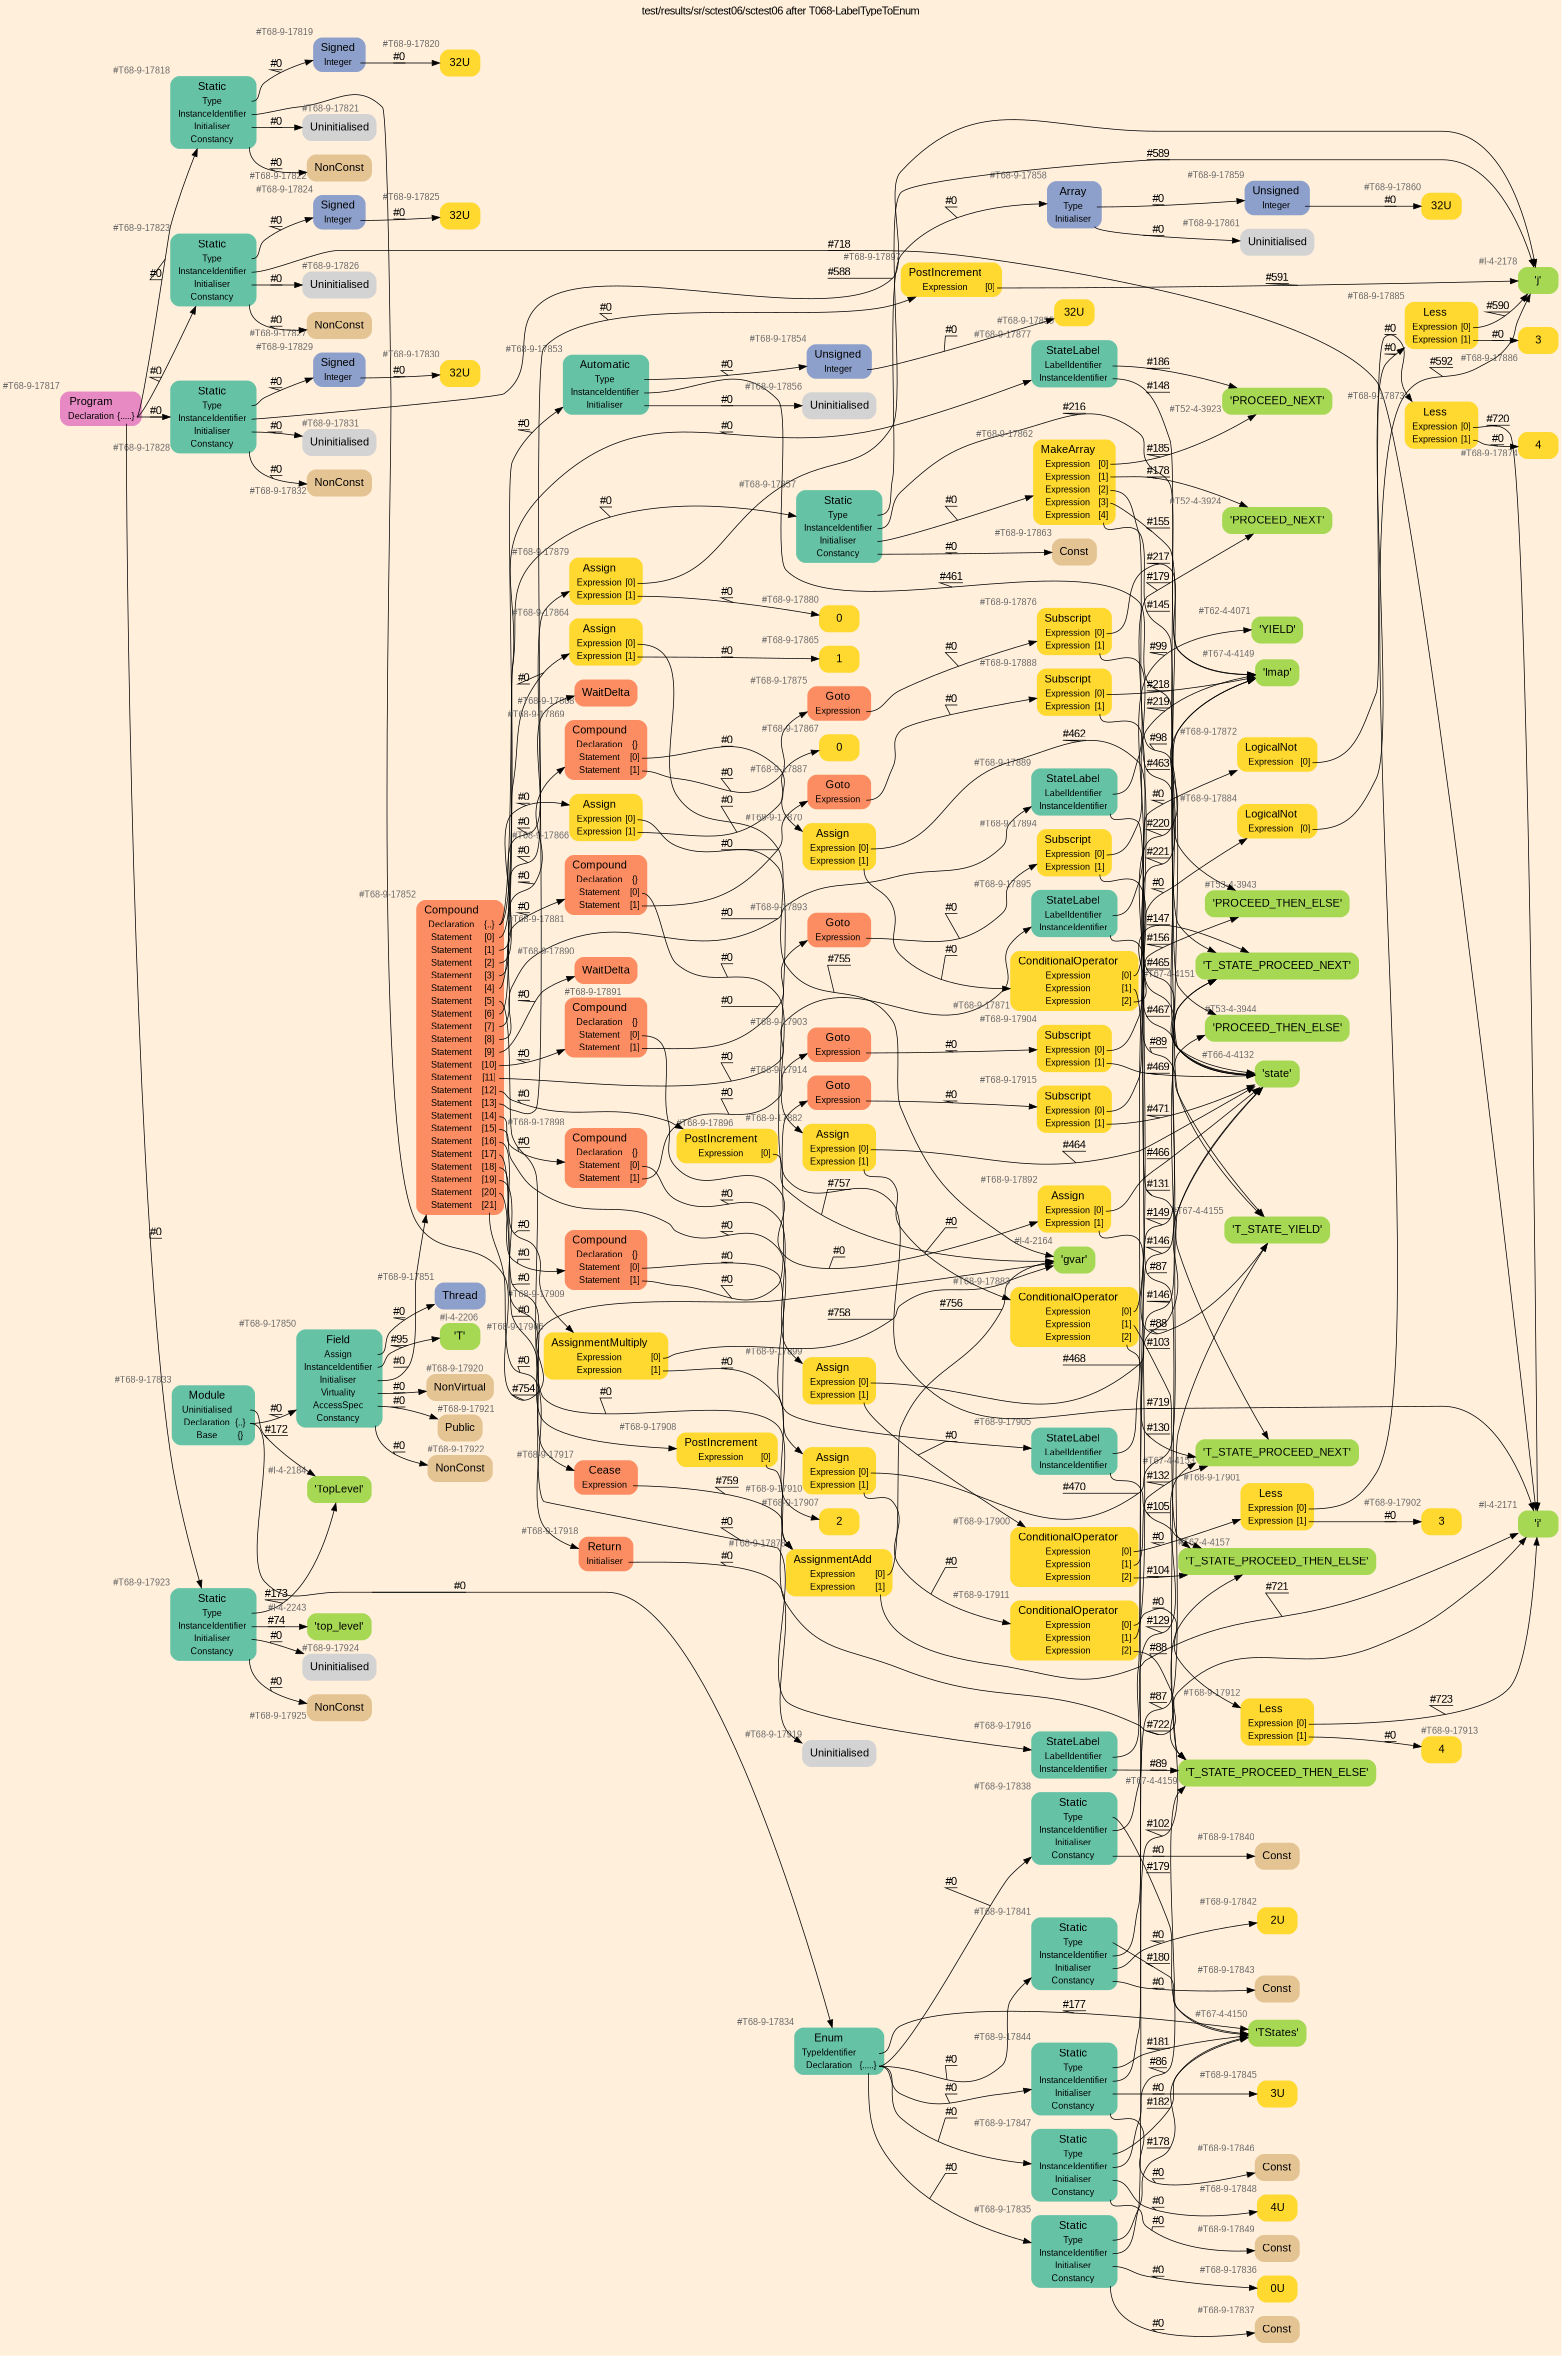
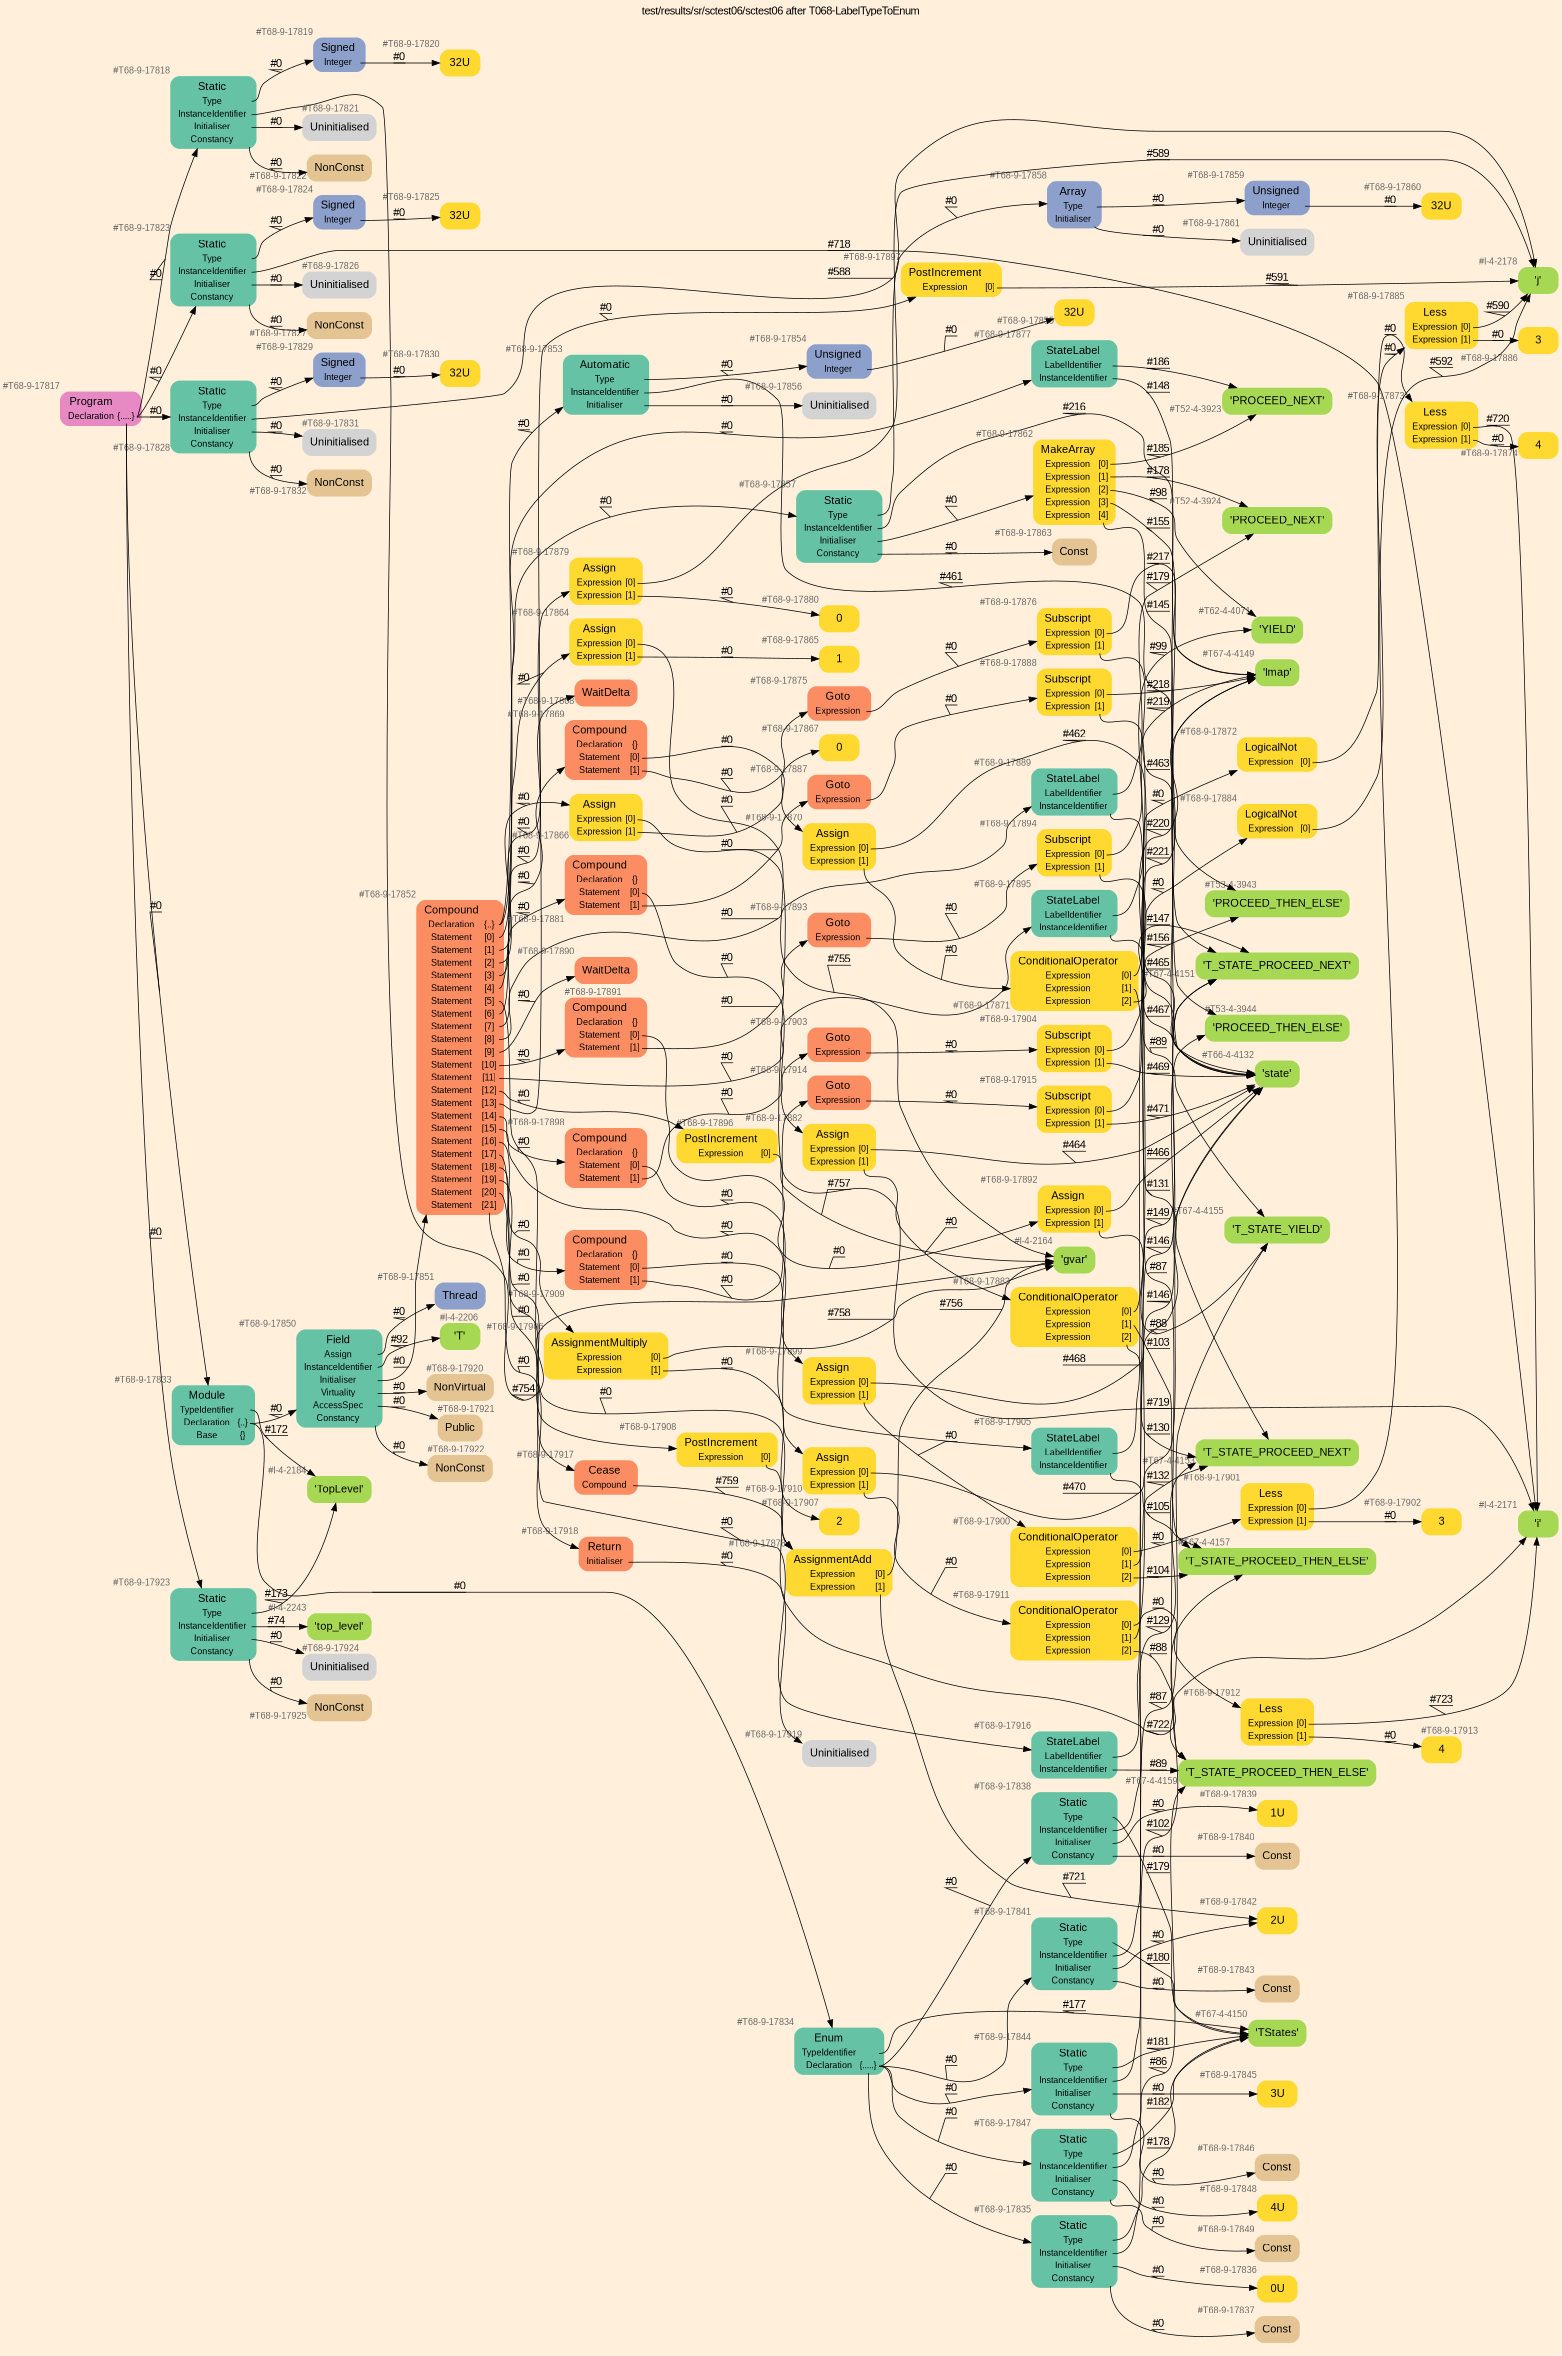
edge "MakeArray" -> "'T_STATE_YIELD'": now "MakeArray" -> "'YIELD'"
edge "Program" -> "Module": added, label "#0"
edge "Field" -> "'T'": label "#95" -> "#92"
node "Module": text "Uninitialised" -> "TypeIdentifier"
node "Cease": text "Expression" -> "Compound"
edge "AssignmentAdd" -> "'i'": now "AssignmentAdd" -> "2U"
node "1U": added
